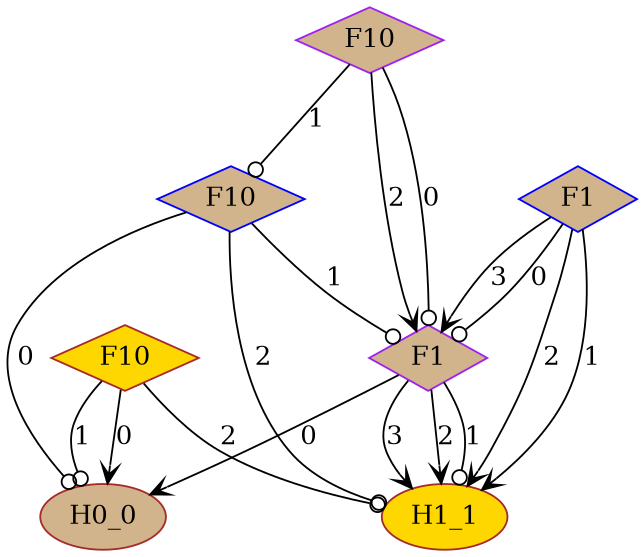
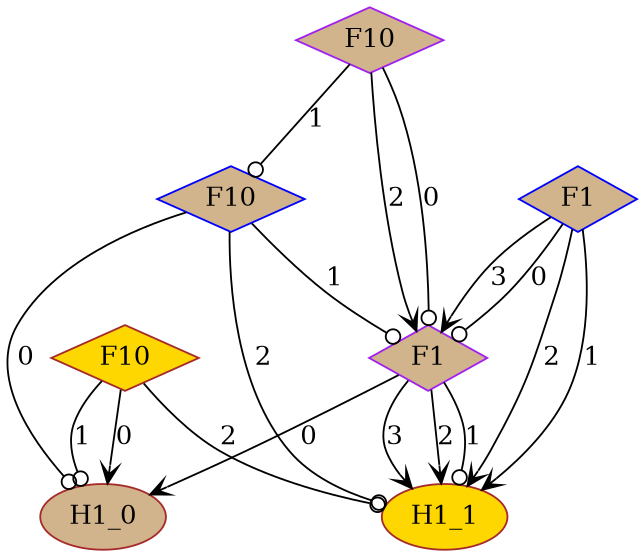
node "H0_0": label "H0_0" -> "H1_0"
